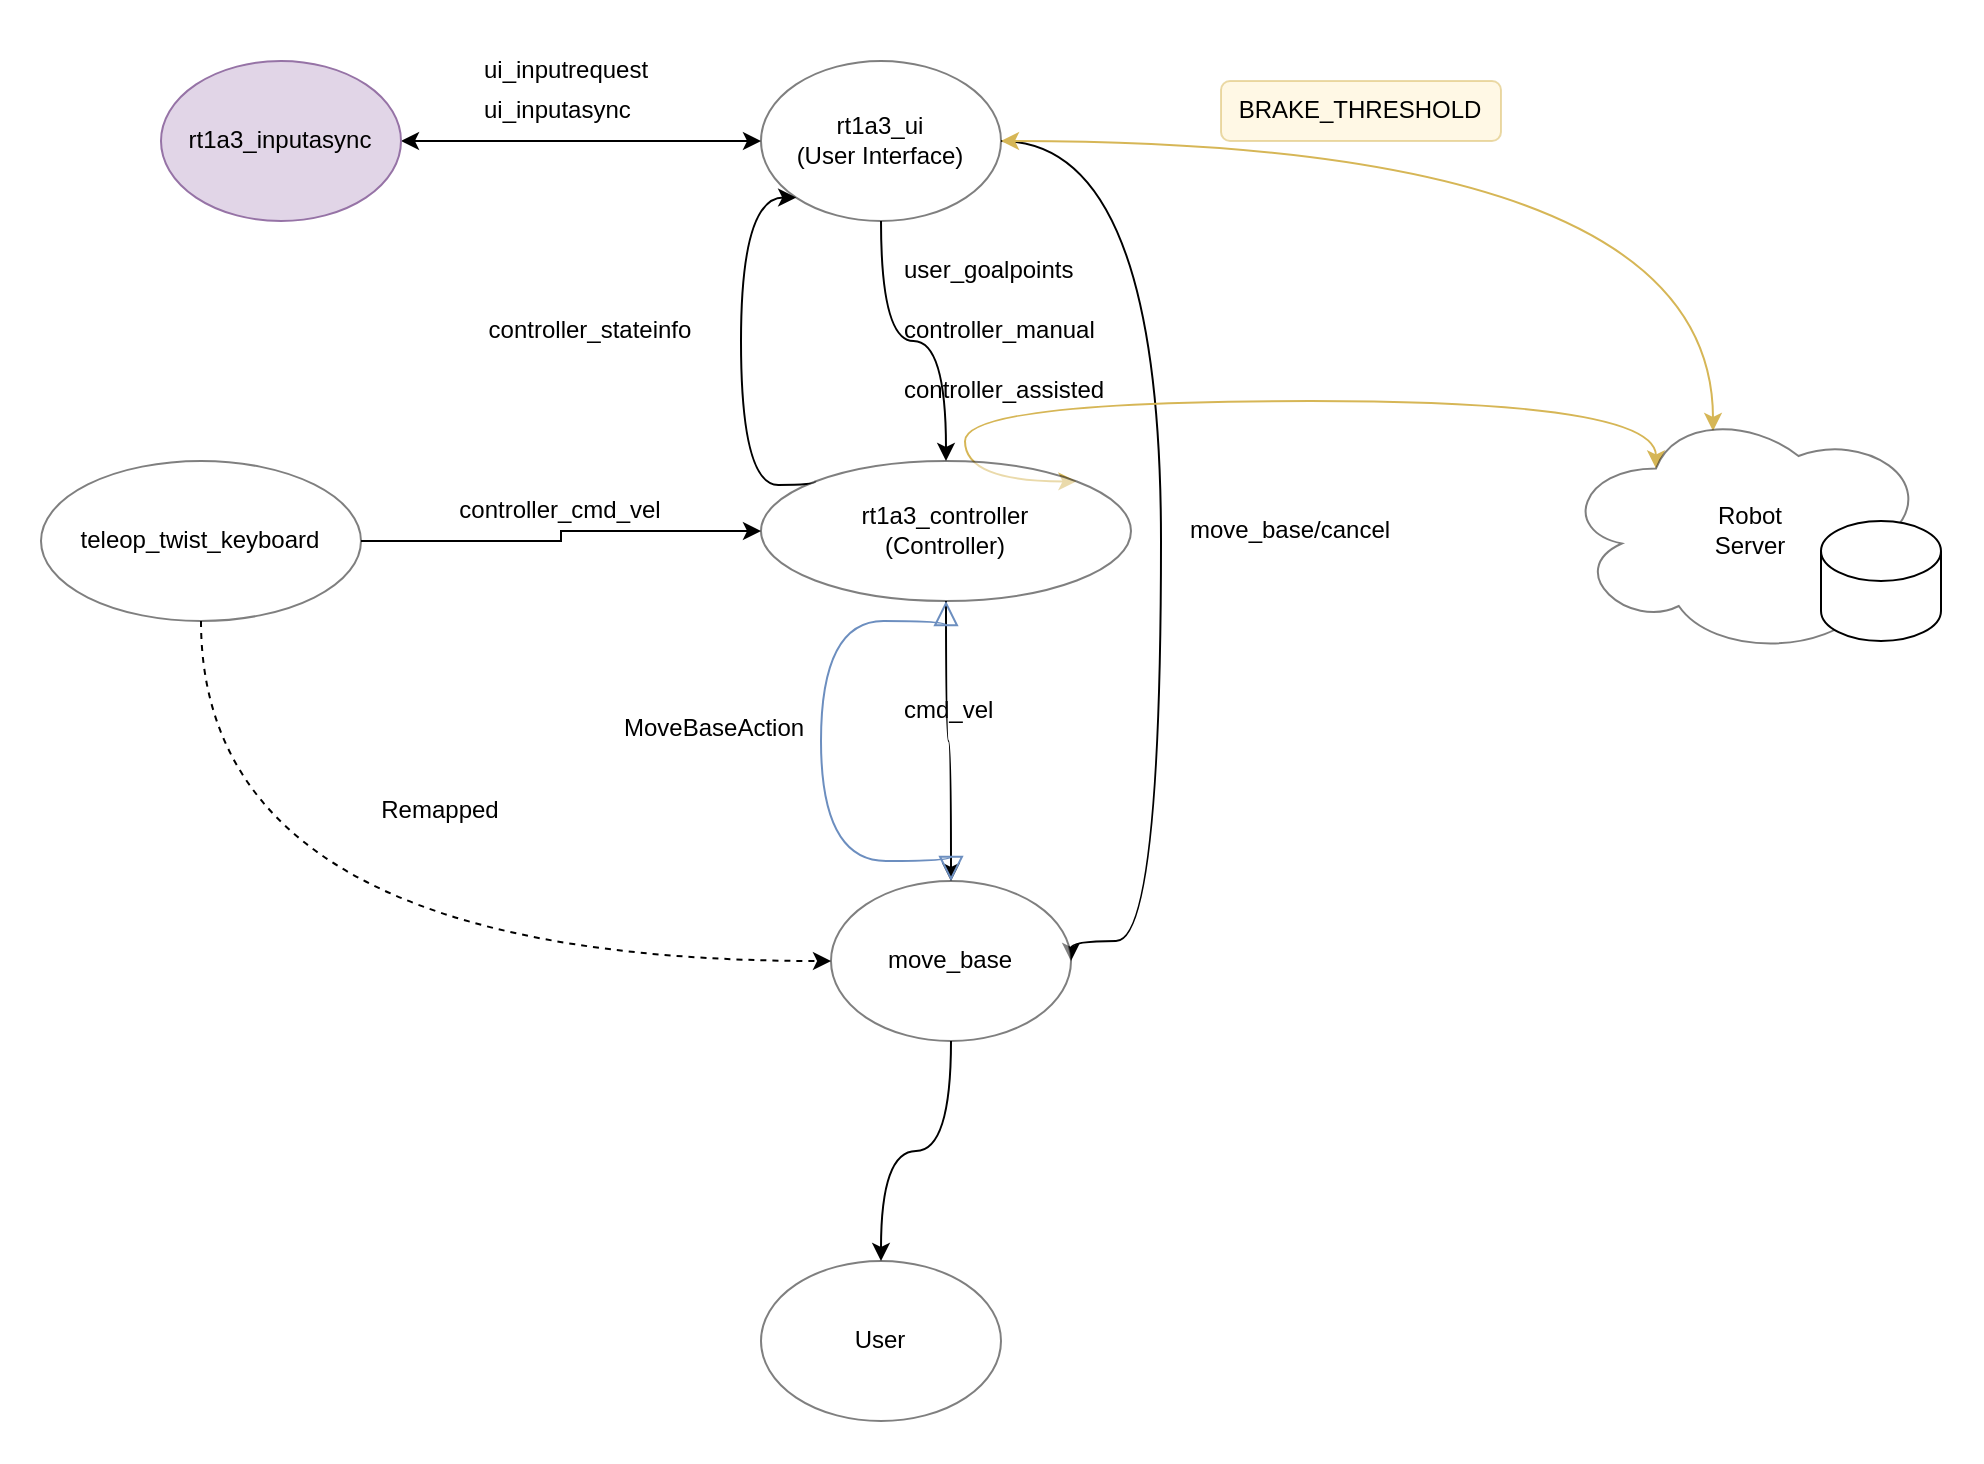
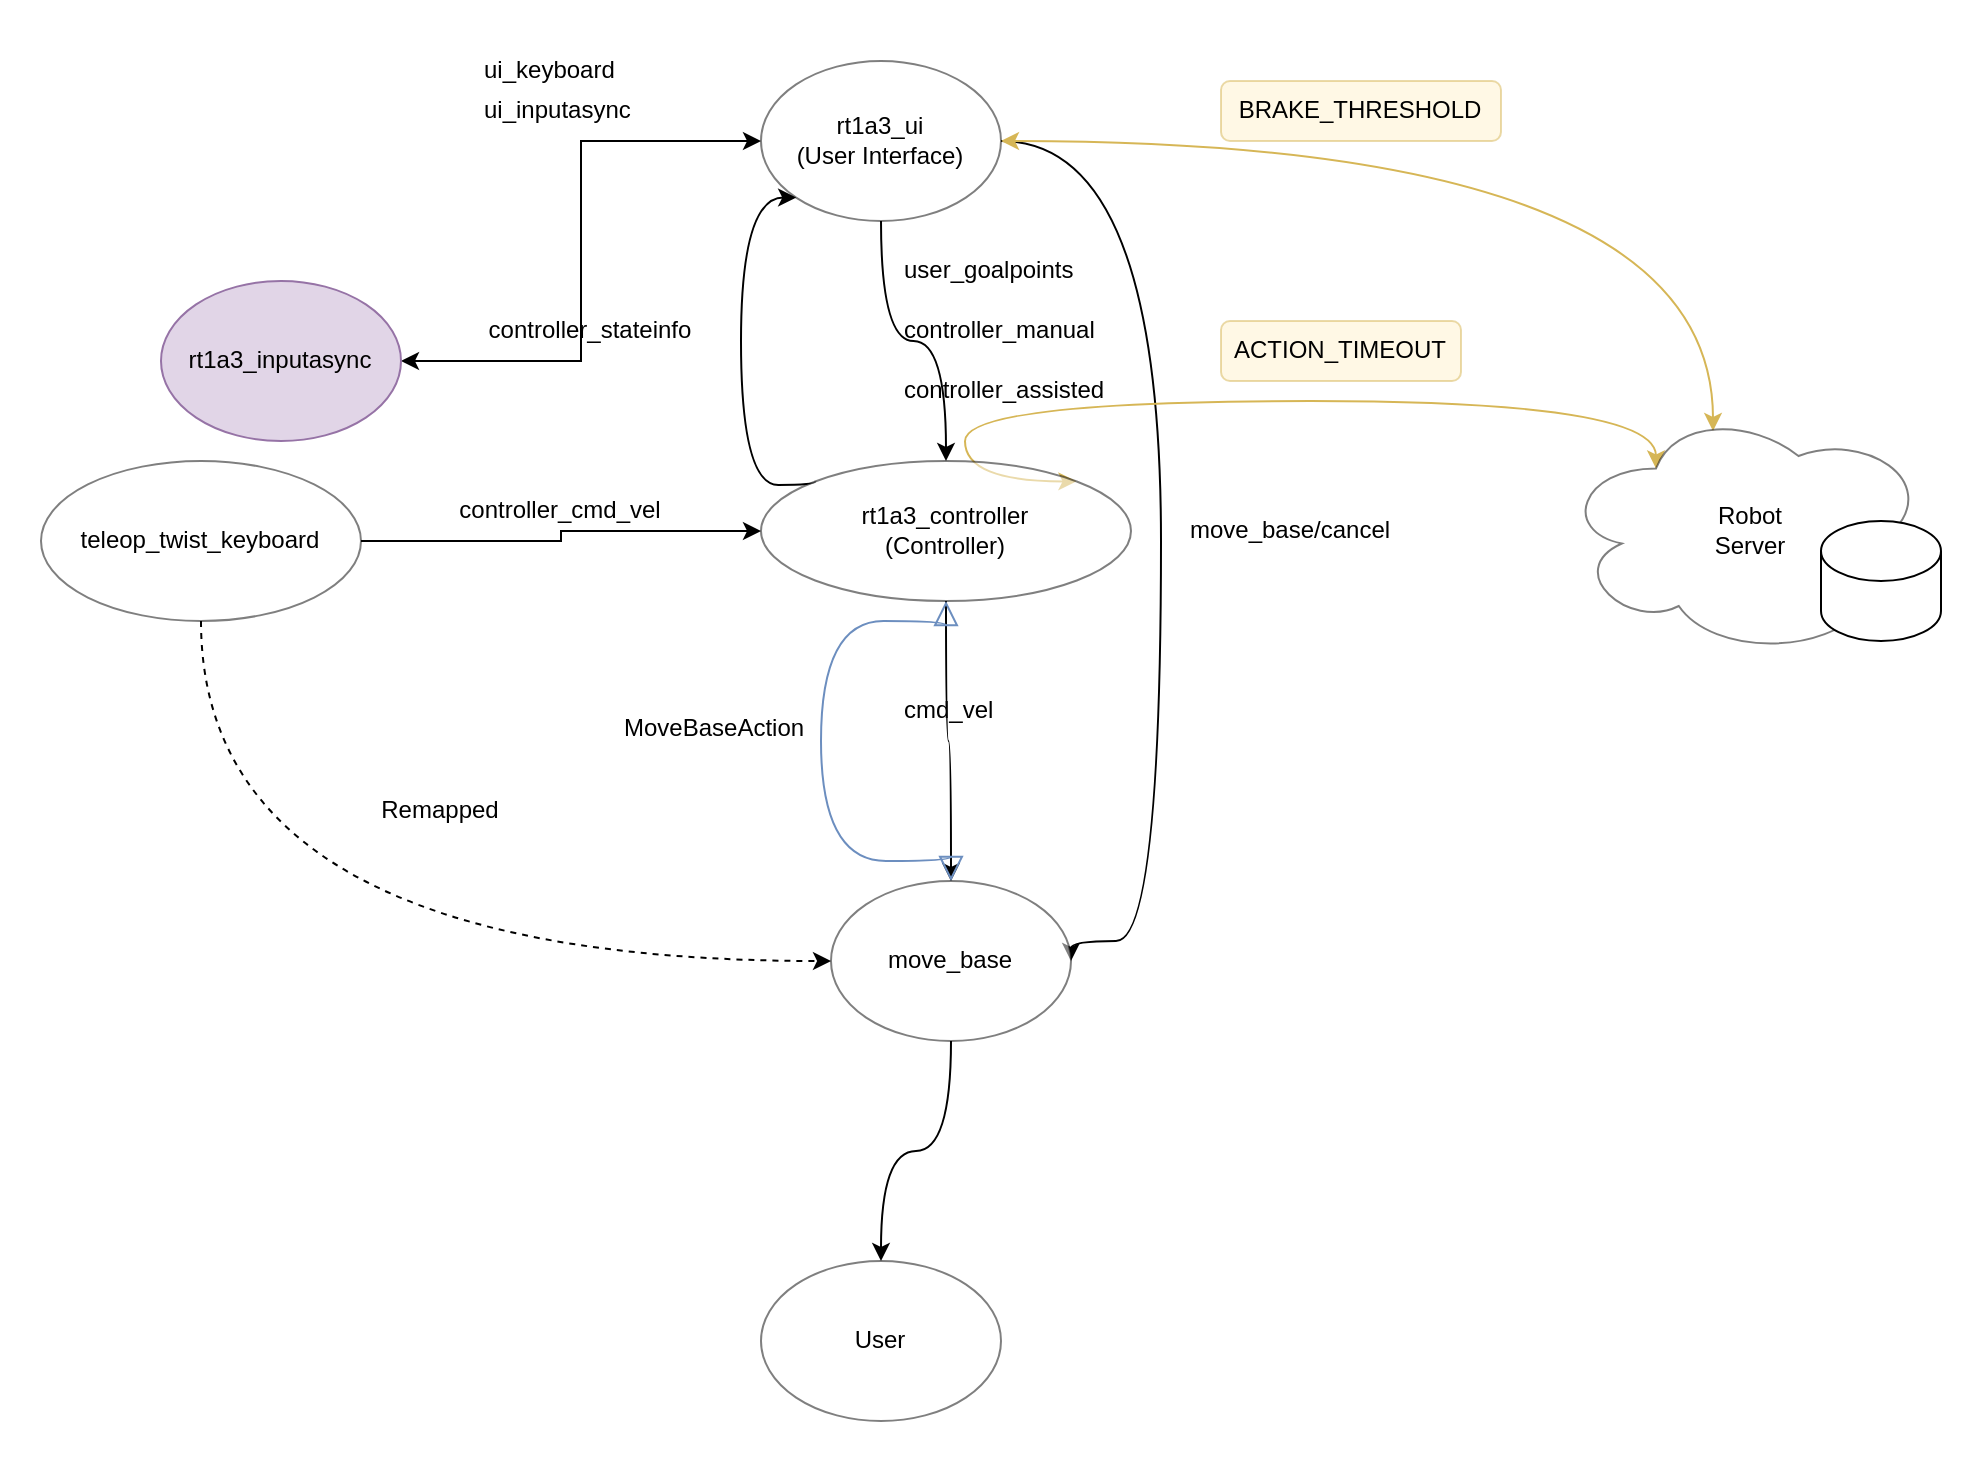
node "ui_inputrequest": label "ui_inputrequest" -> "ui_keyboard"
node "rt1a3_inputasync": moved (281, 141) -> (281, 361)
node "ACTION_TIMEOUT": added
